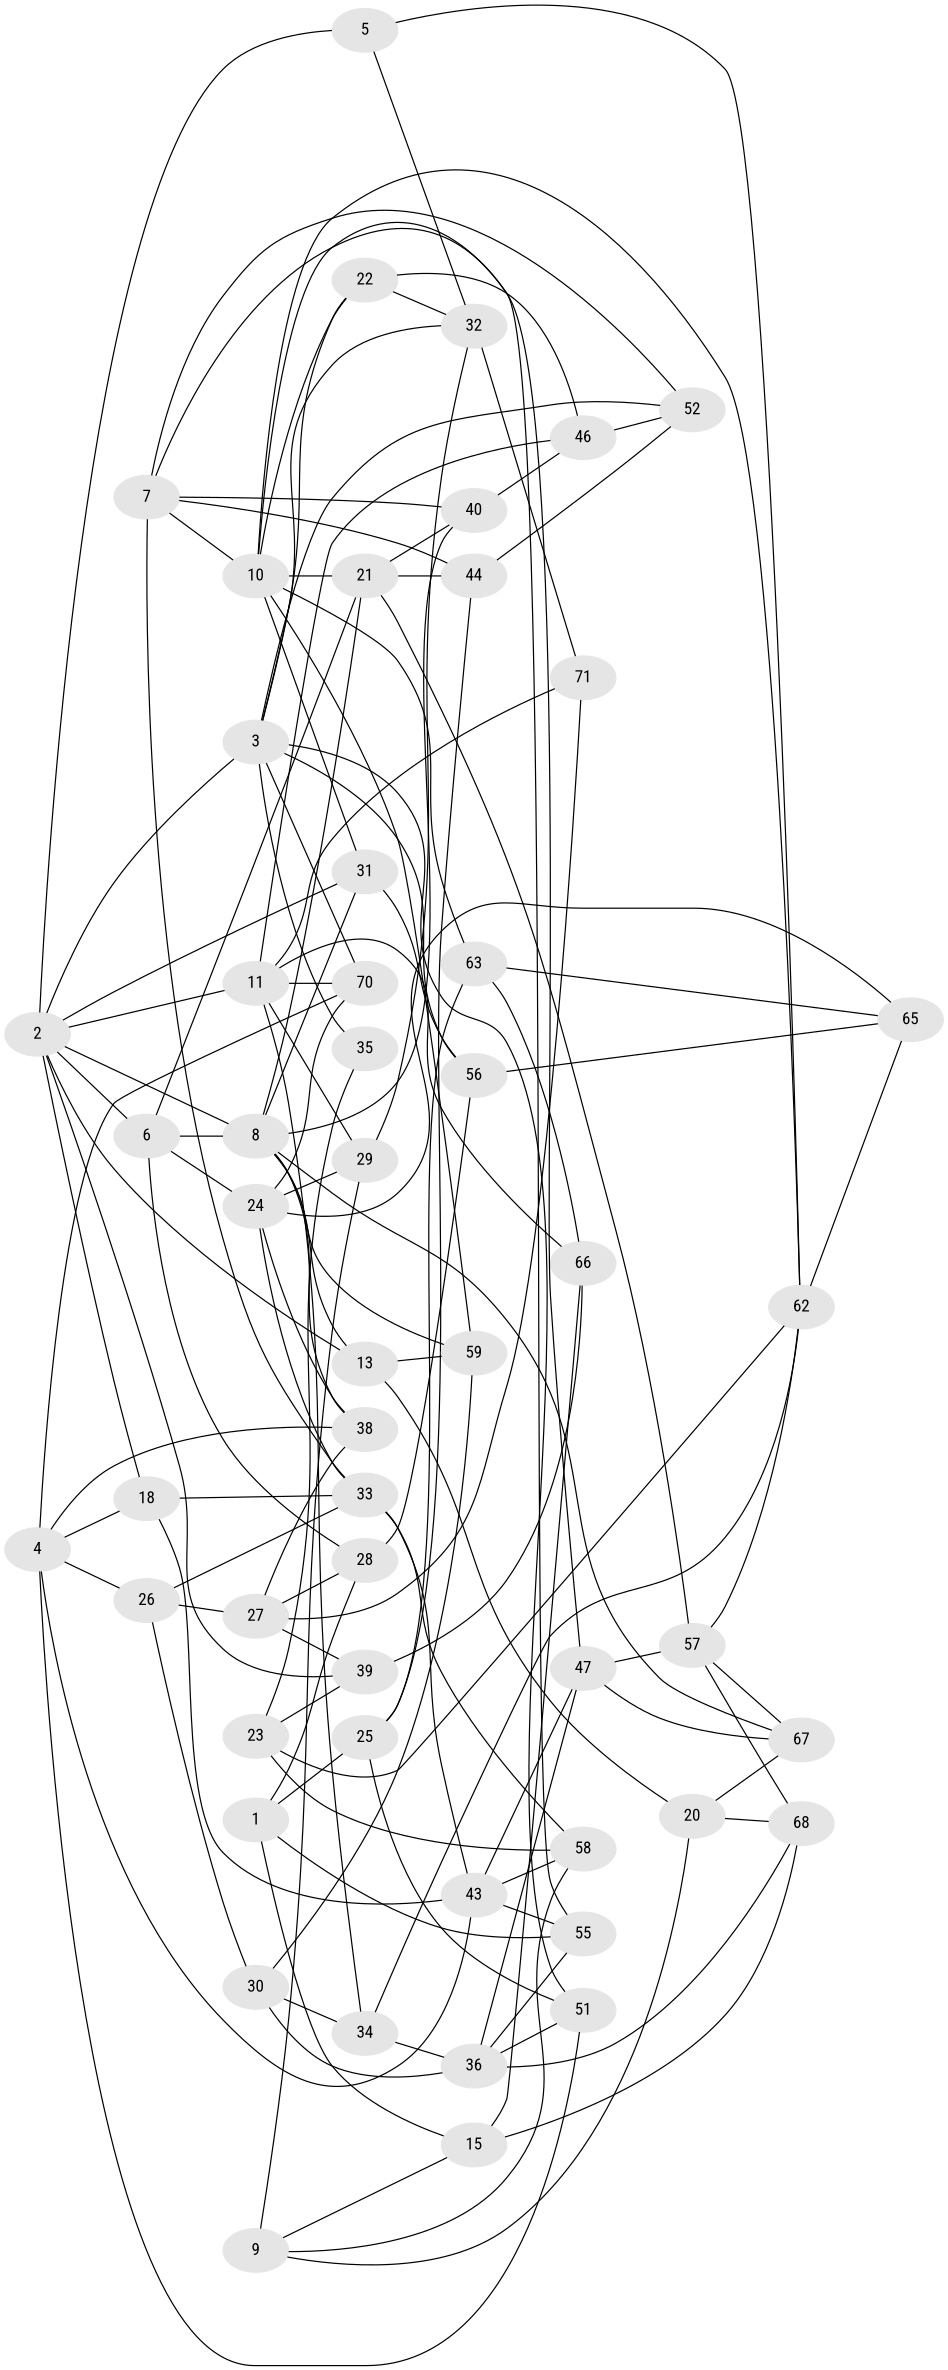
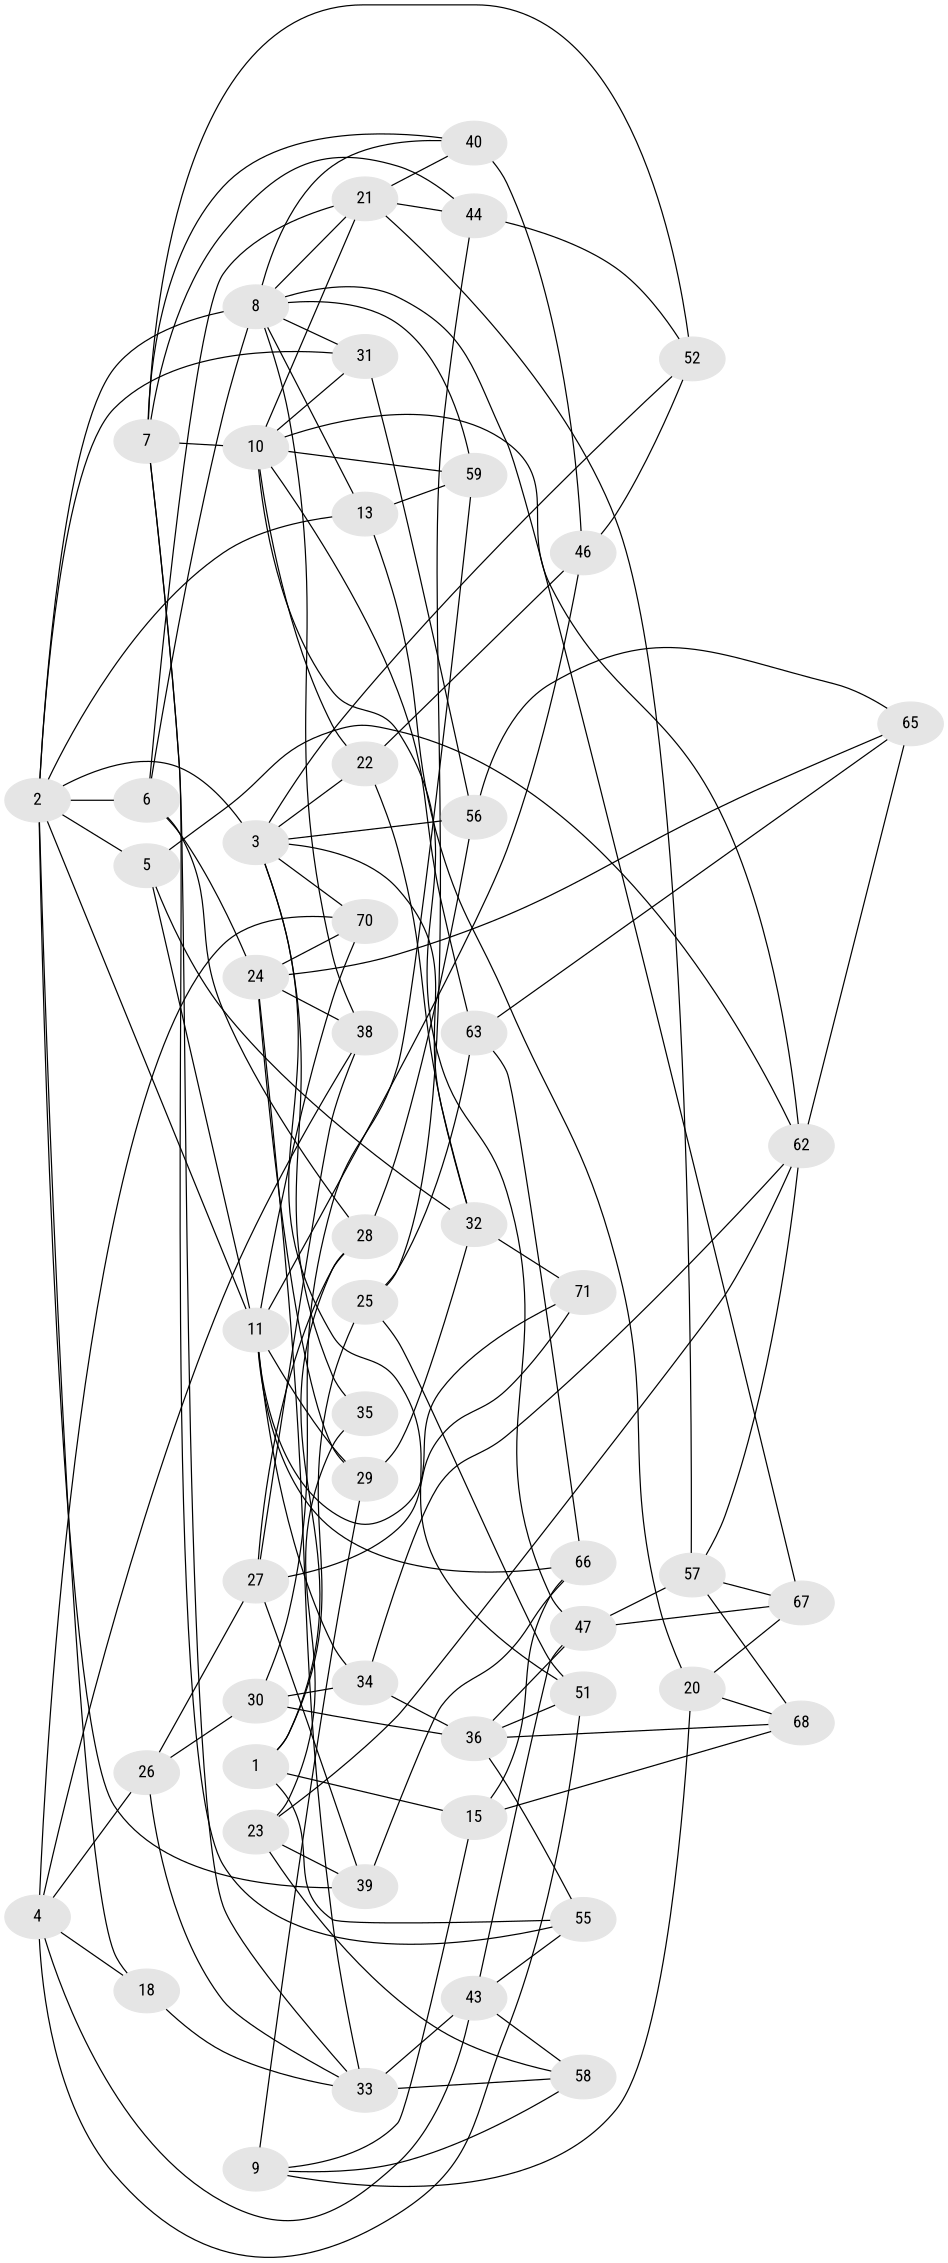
edge "5" -- "11": added
edge "18" -- "43": removed
